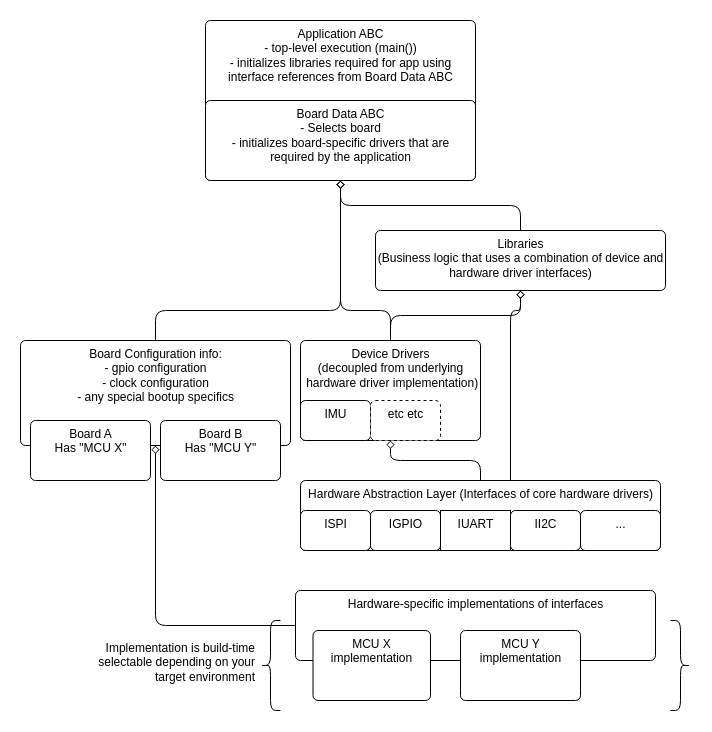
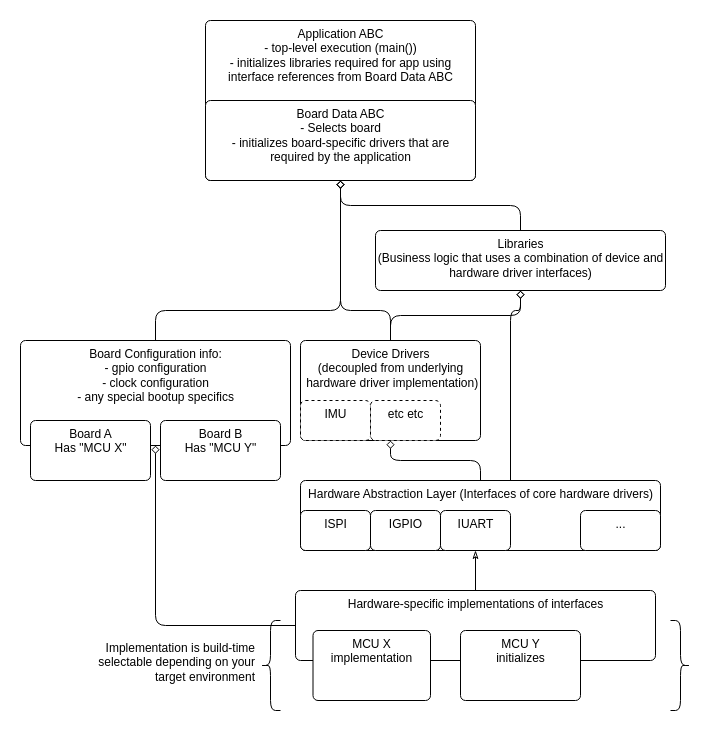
node "IMU": style solid -> dashed
node "IUART": shape rectangle -> rounded rectangle
node "II2C": removed
edge "Hardware-specific implementations of interfaces" -> "IUART": added
node "MCU Y implementation": label "MCU Y implementation" -> "MCU Y initializes"
